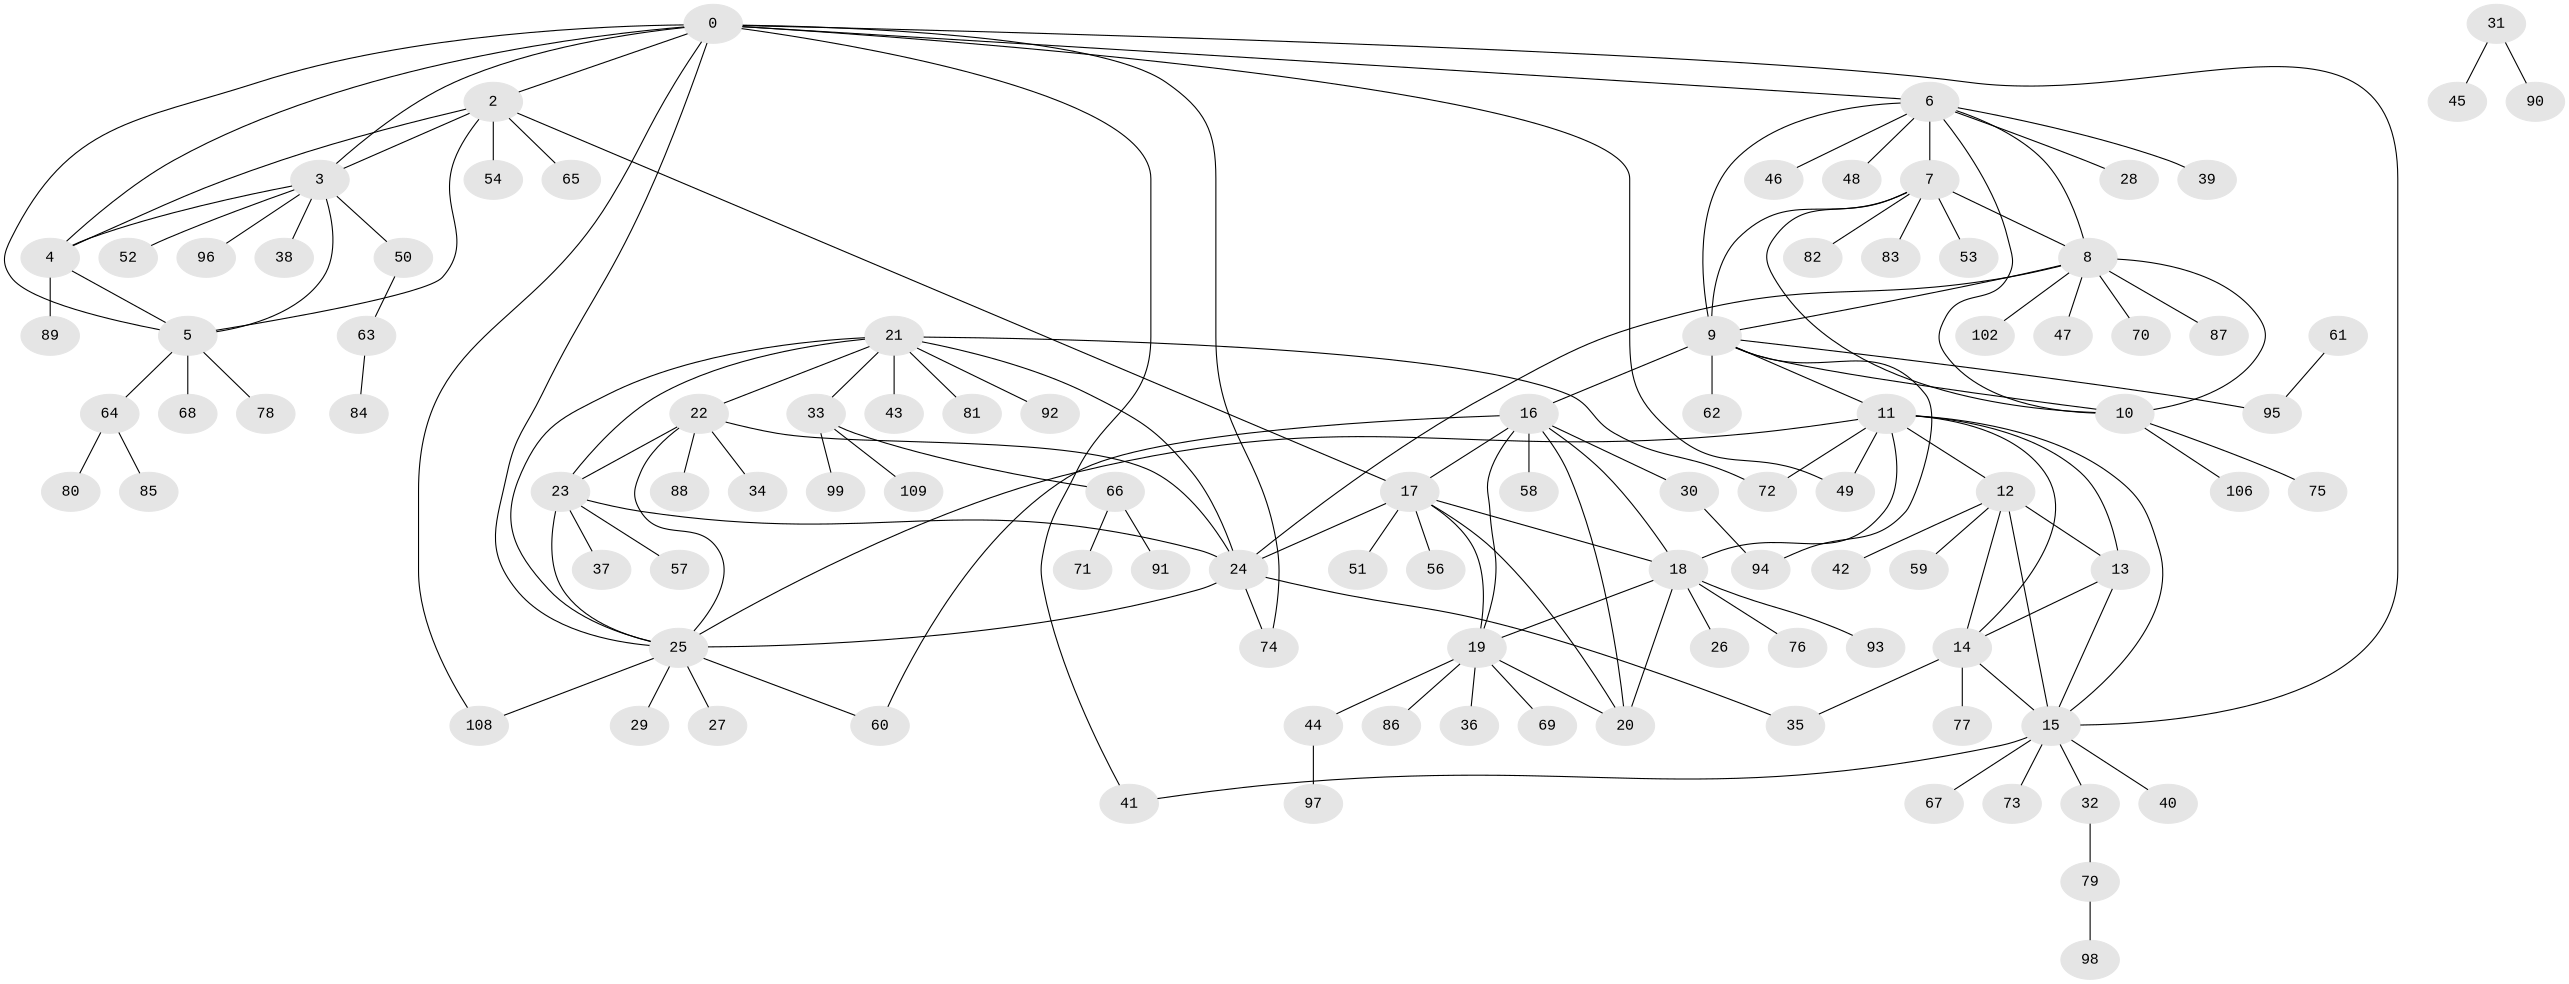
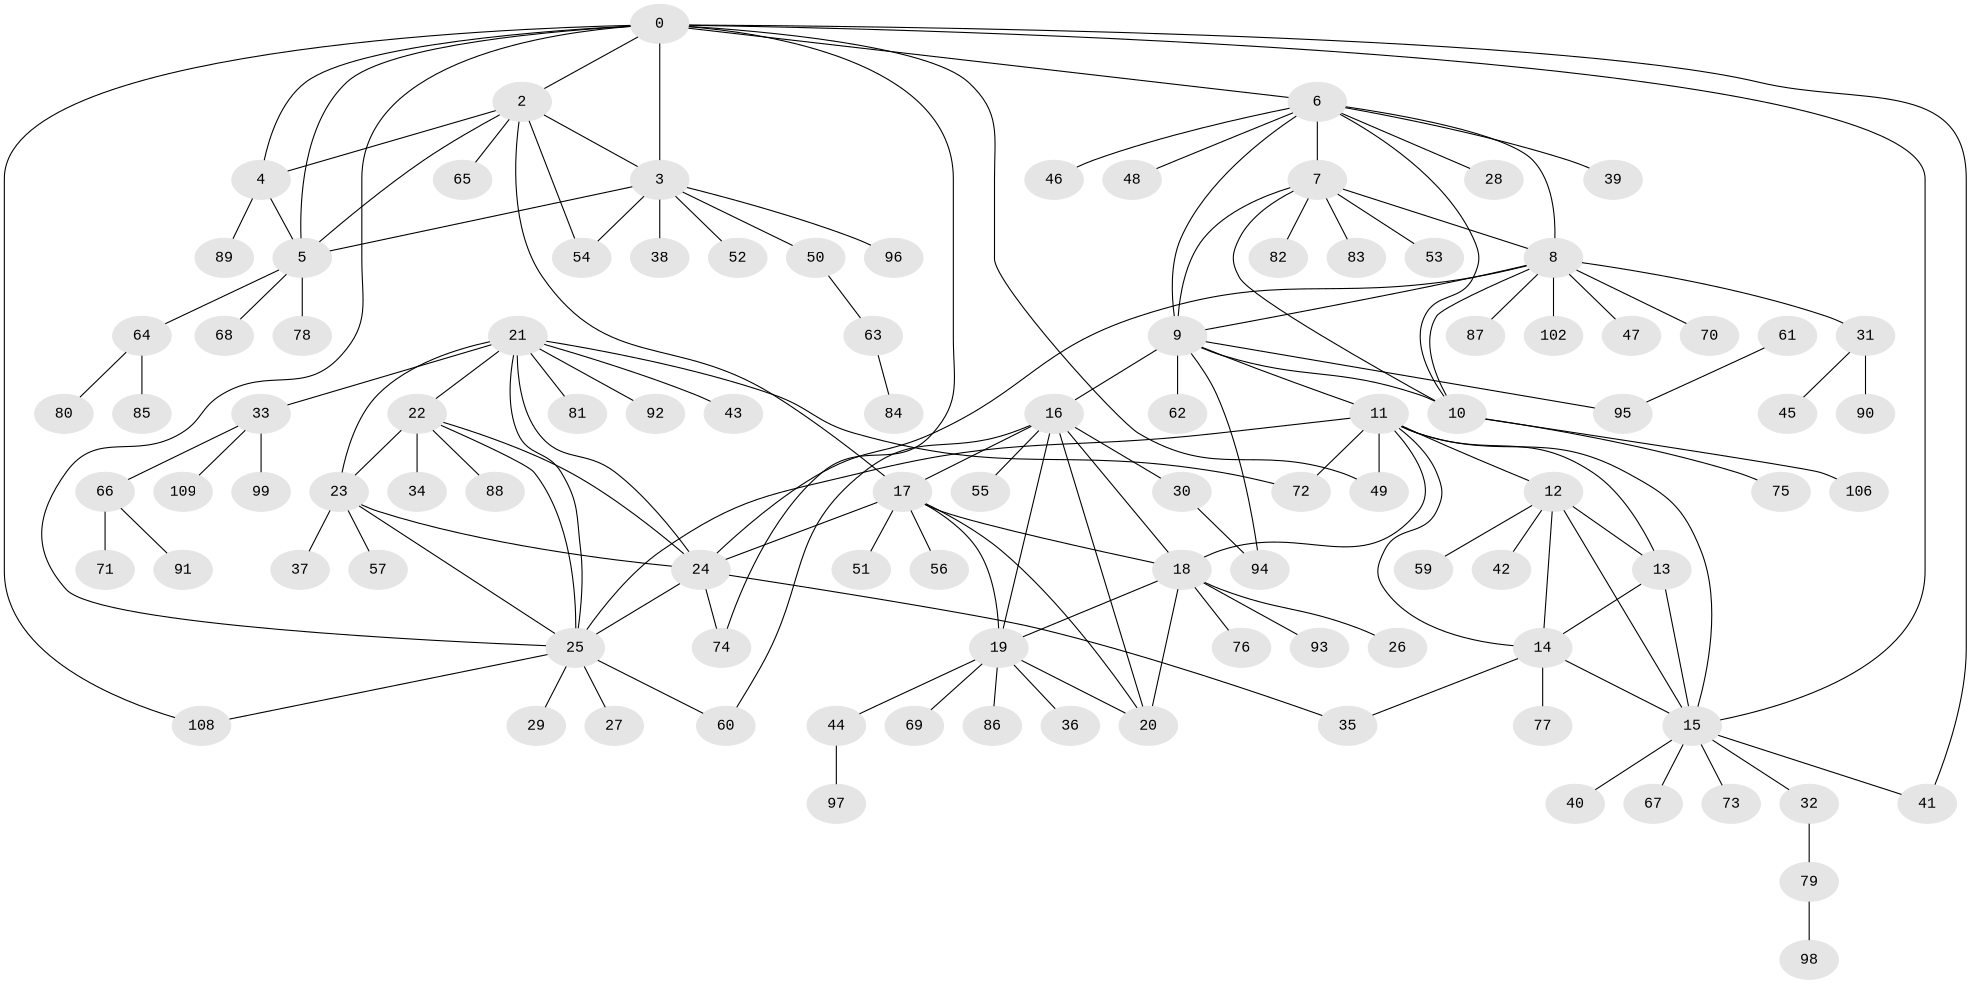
edge "3" -- "4": now "3" -- "54"
edge "8" -- "31": added
node "58": label "58" -> "55"
